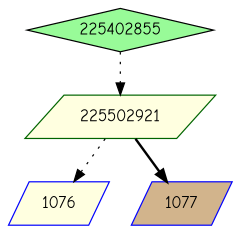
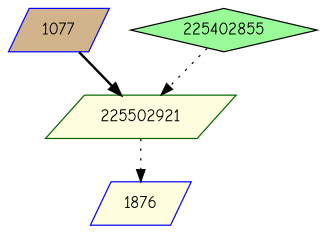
edge "225502921" -> "1077": reversed
node "1076": label "1076" -> "1876"
